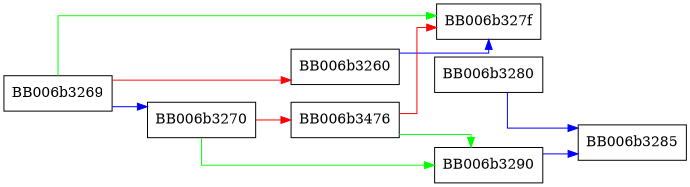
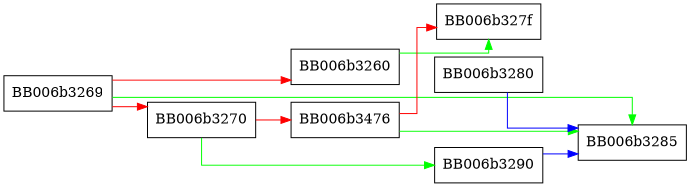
edge "BB006b3269" -> "BB006b327f": now "BB006b3269" -> "BB006b3285"
edge "BB006b3260" -> "BB006b327f": color blue -> green
edge "BB006b3269" -> "BB006b3270": color blue -> red
edge "BB006b3476" -> "BB006b3290": now "BB006b3476" -> "BB006b3285"
